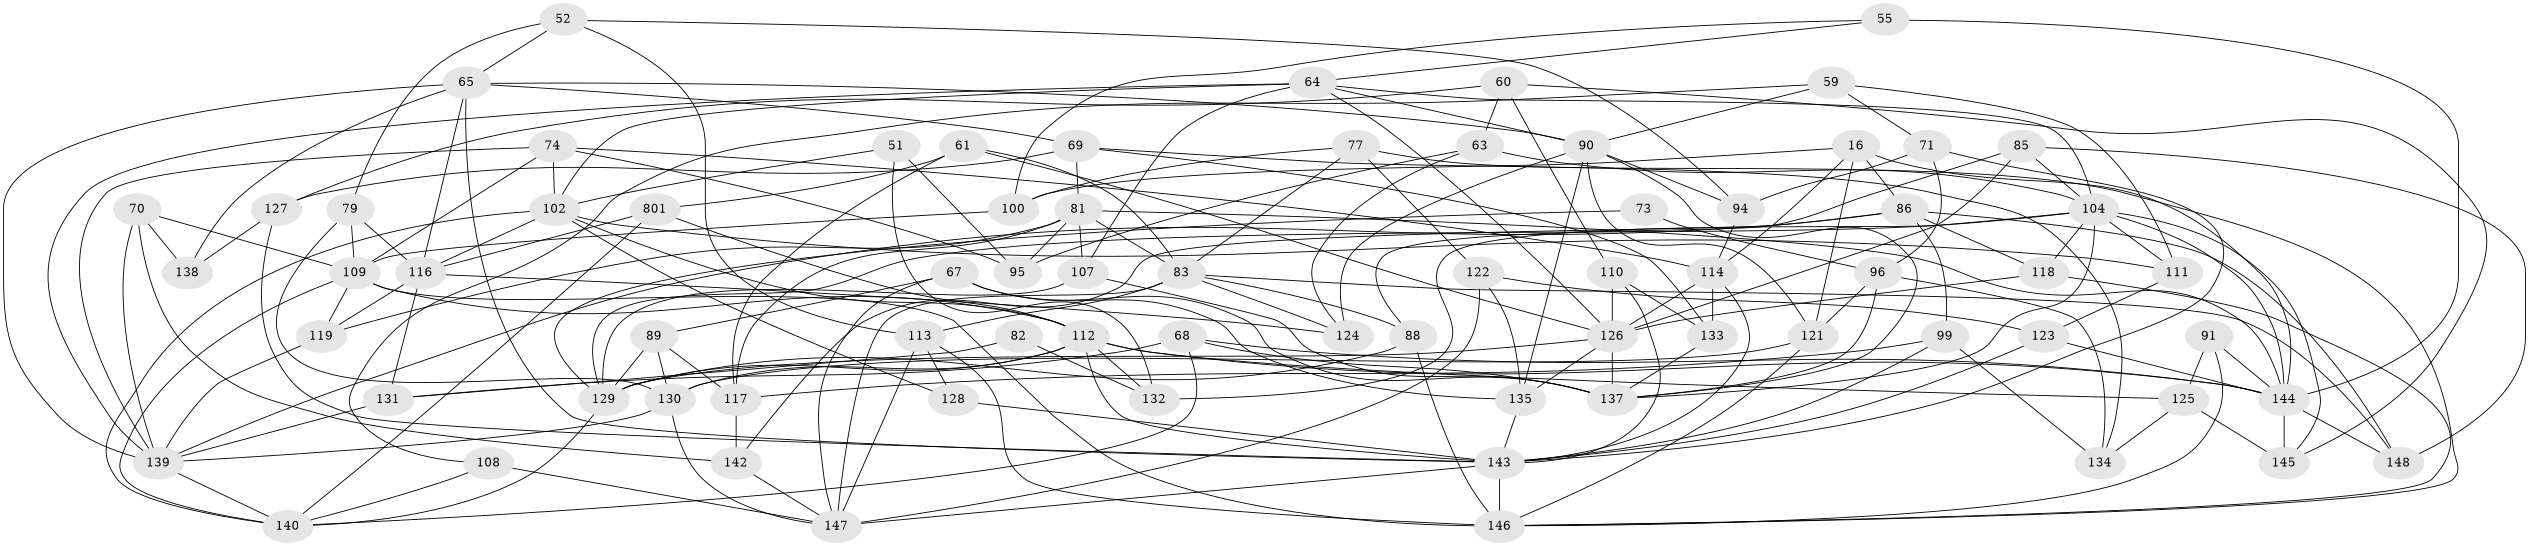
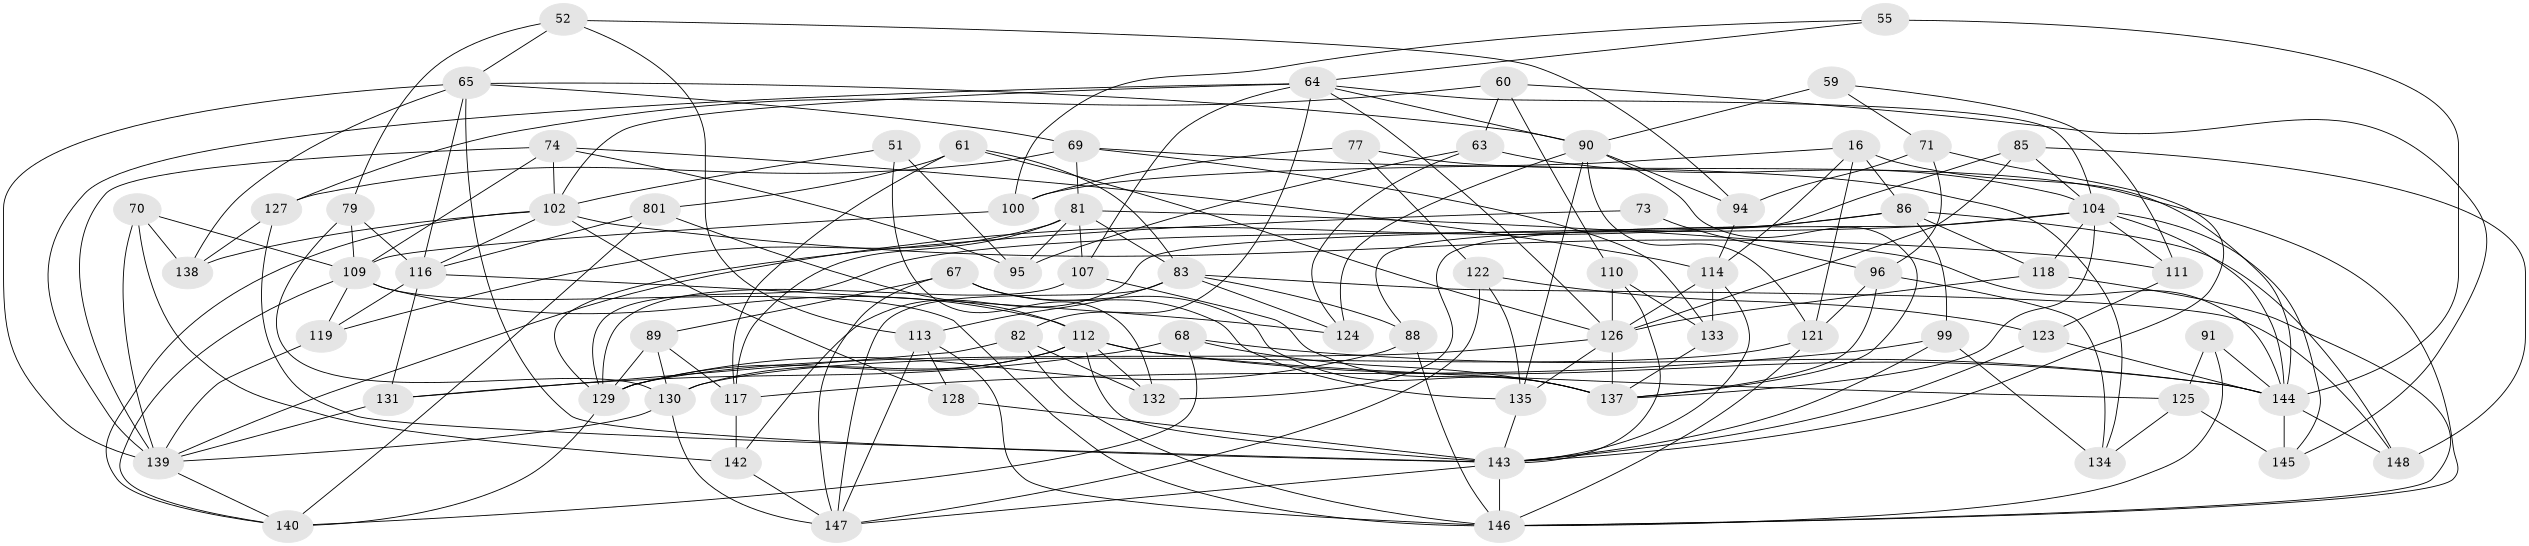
edge "77" -- "83": removed
edge "64" -- "82": added
edge "102" -- "112": now "102" -- "138"
node "108": removed
edge "82" -- "146": added
